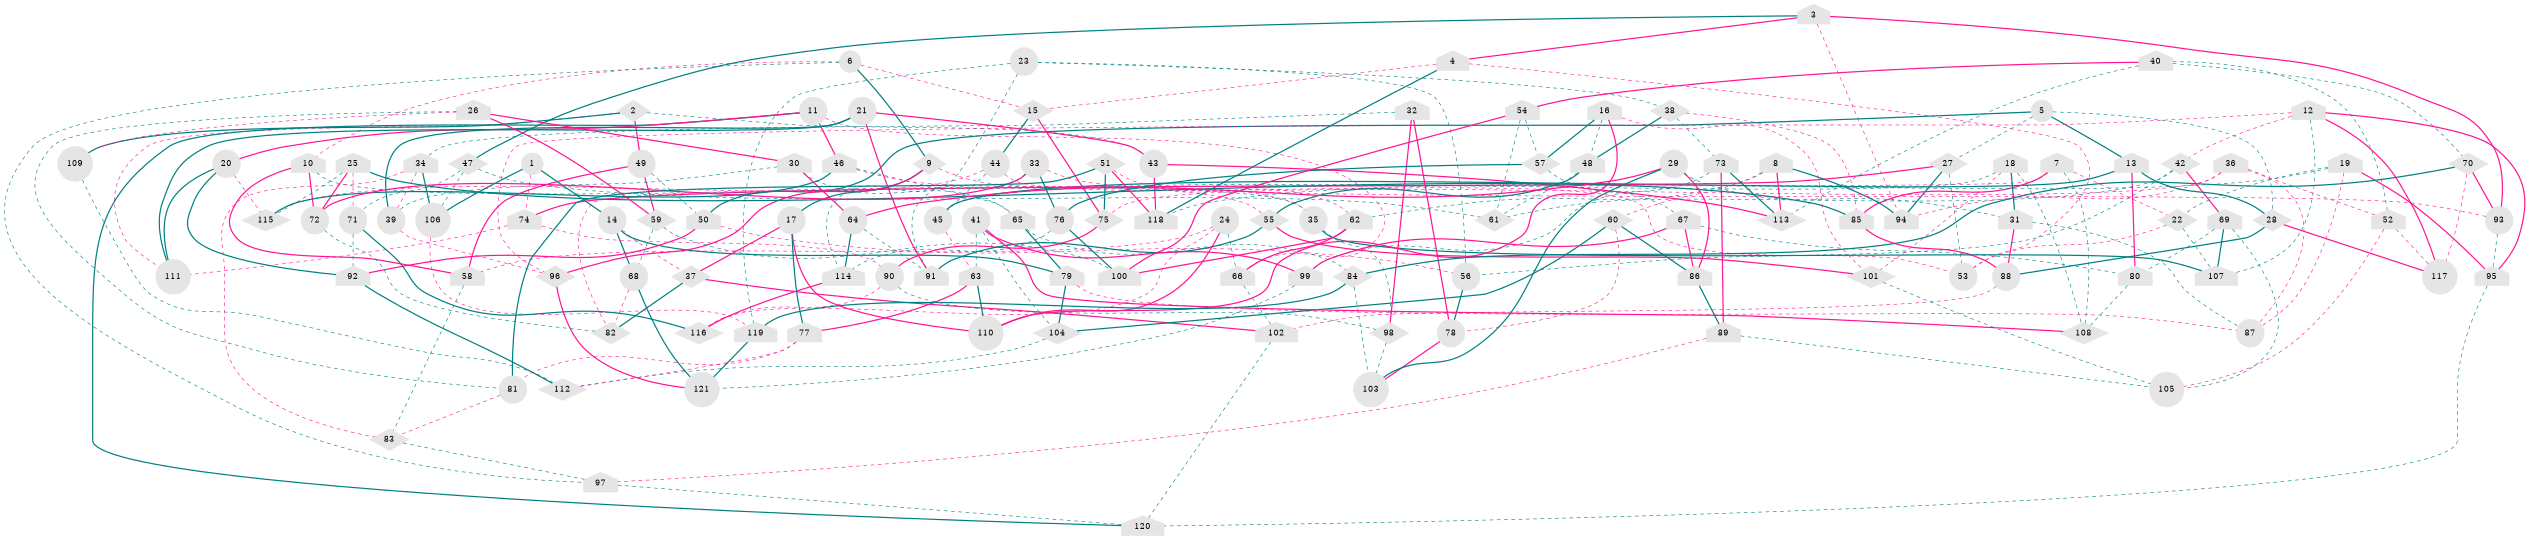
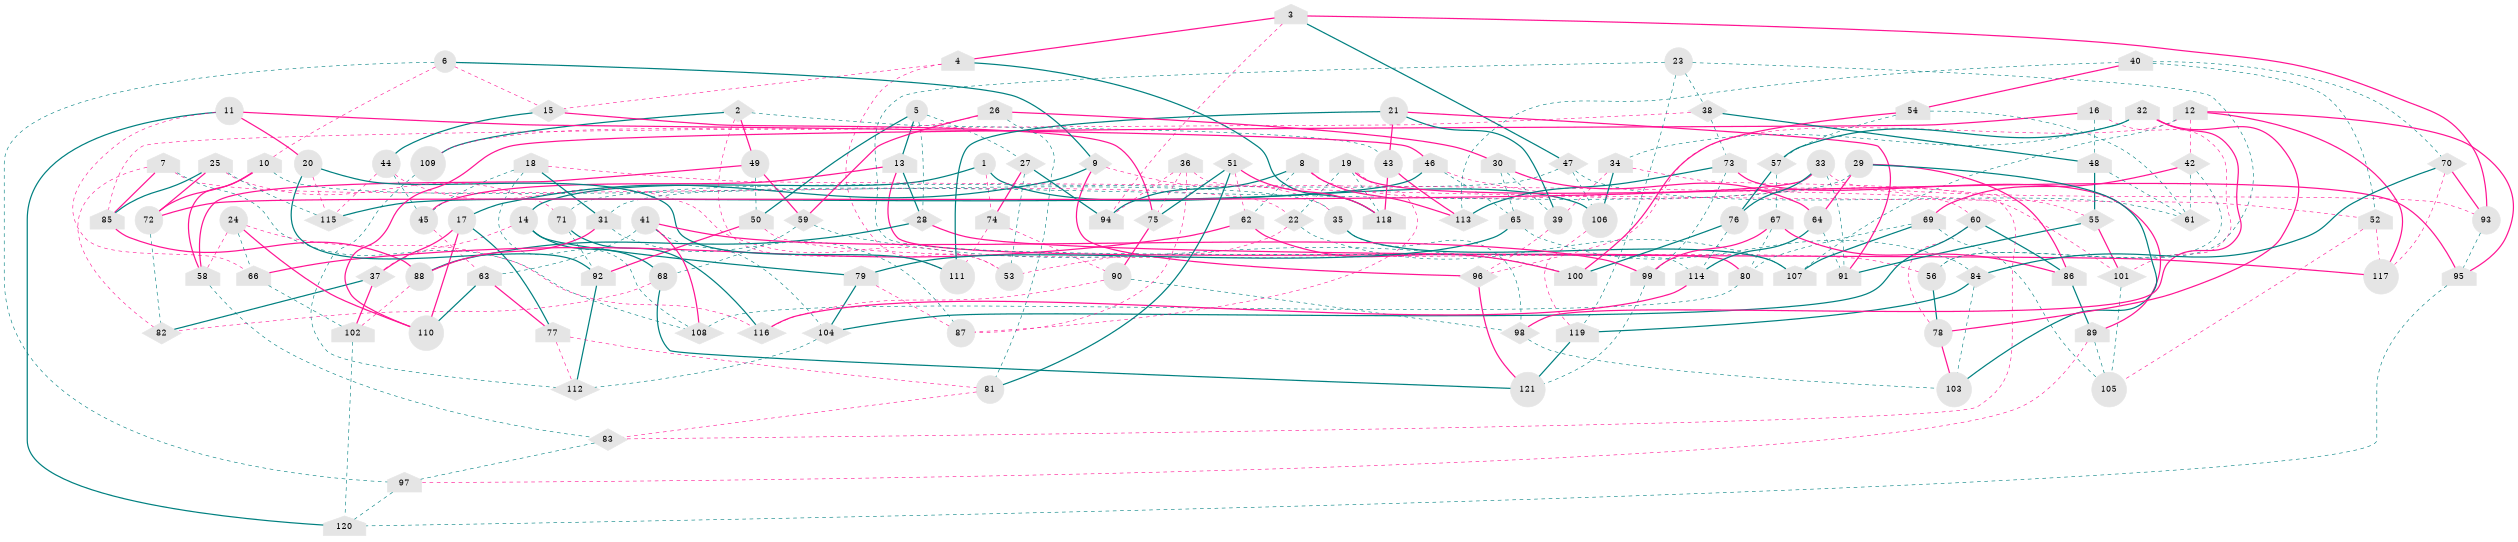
edge "16" -- "57": now "32" -- "57"
edge "13" -- "45": color teal -> deeppink
